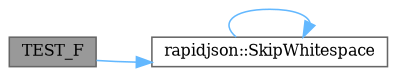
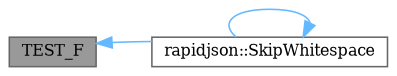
edge "TEST_F" -> "rapidjson::SkipWhitespace": reversed
